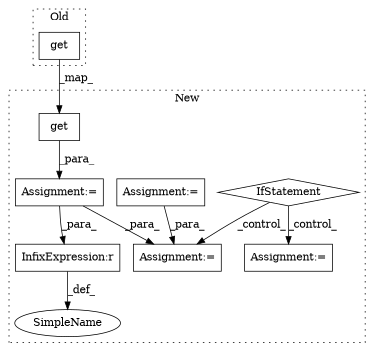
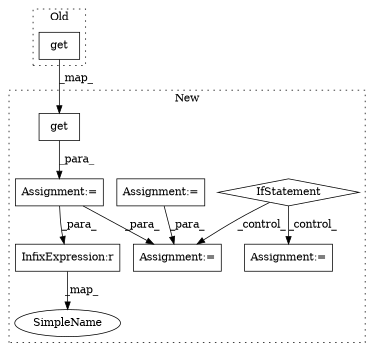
edge "InfixExpression:r" -> "SimpleName": label "_def_" -> "_map_"
